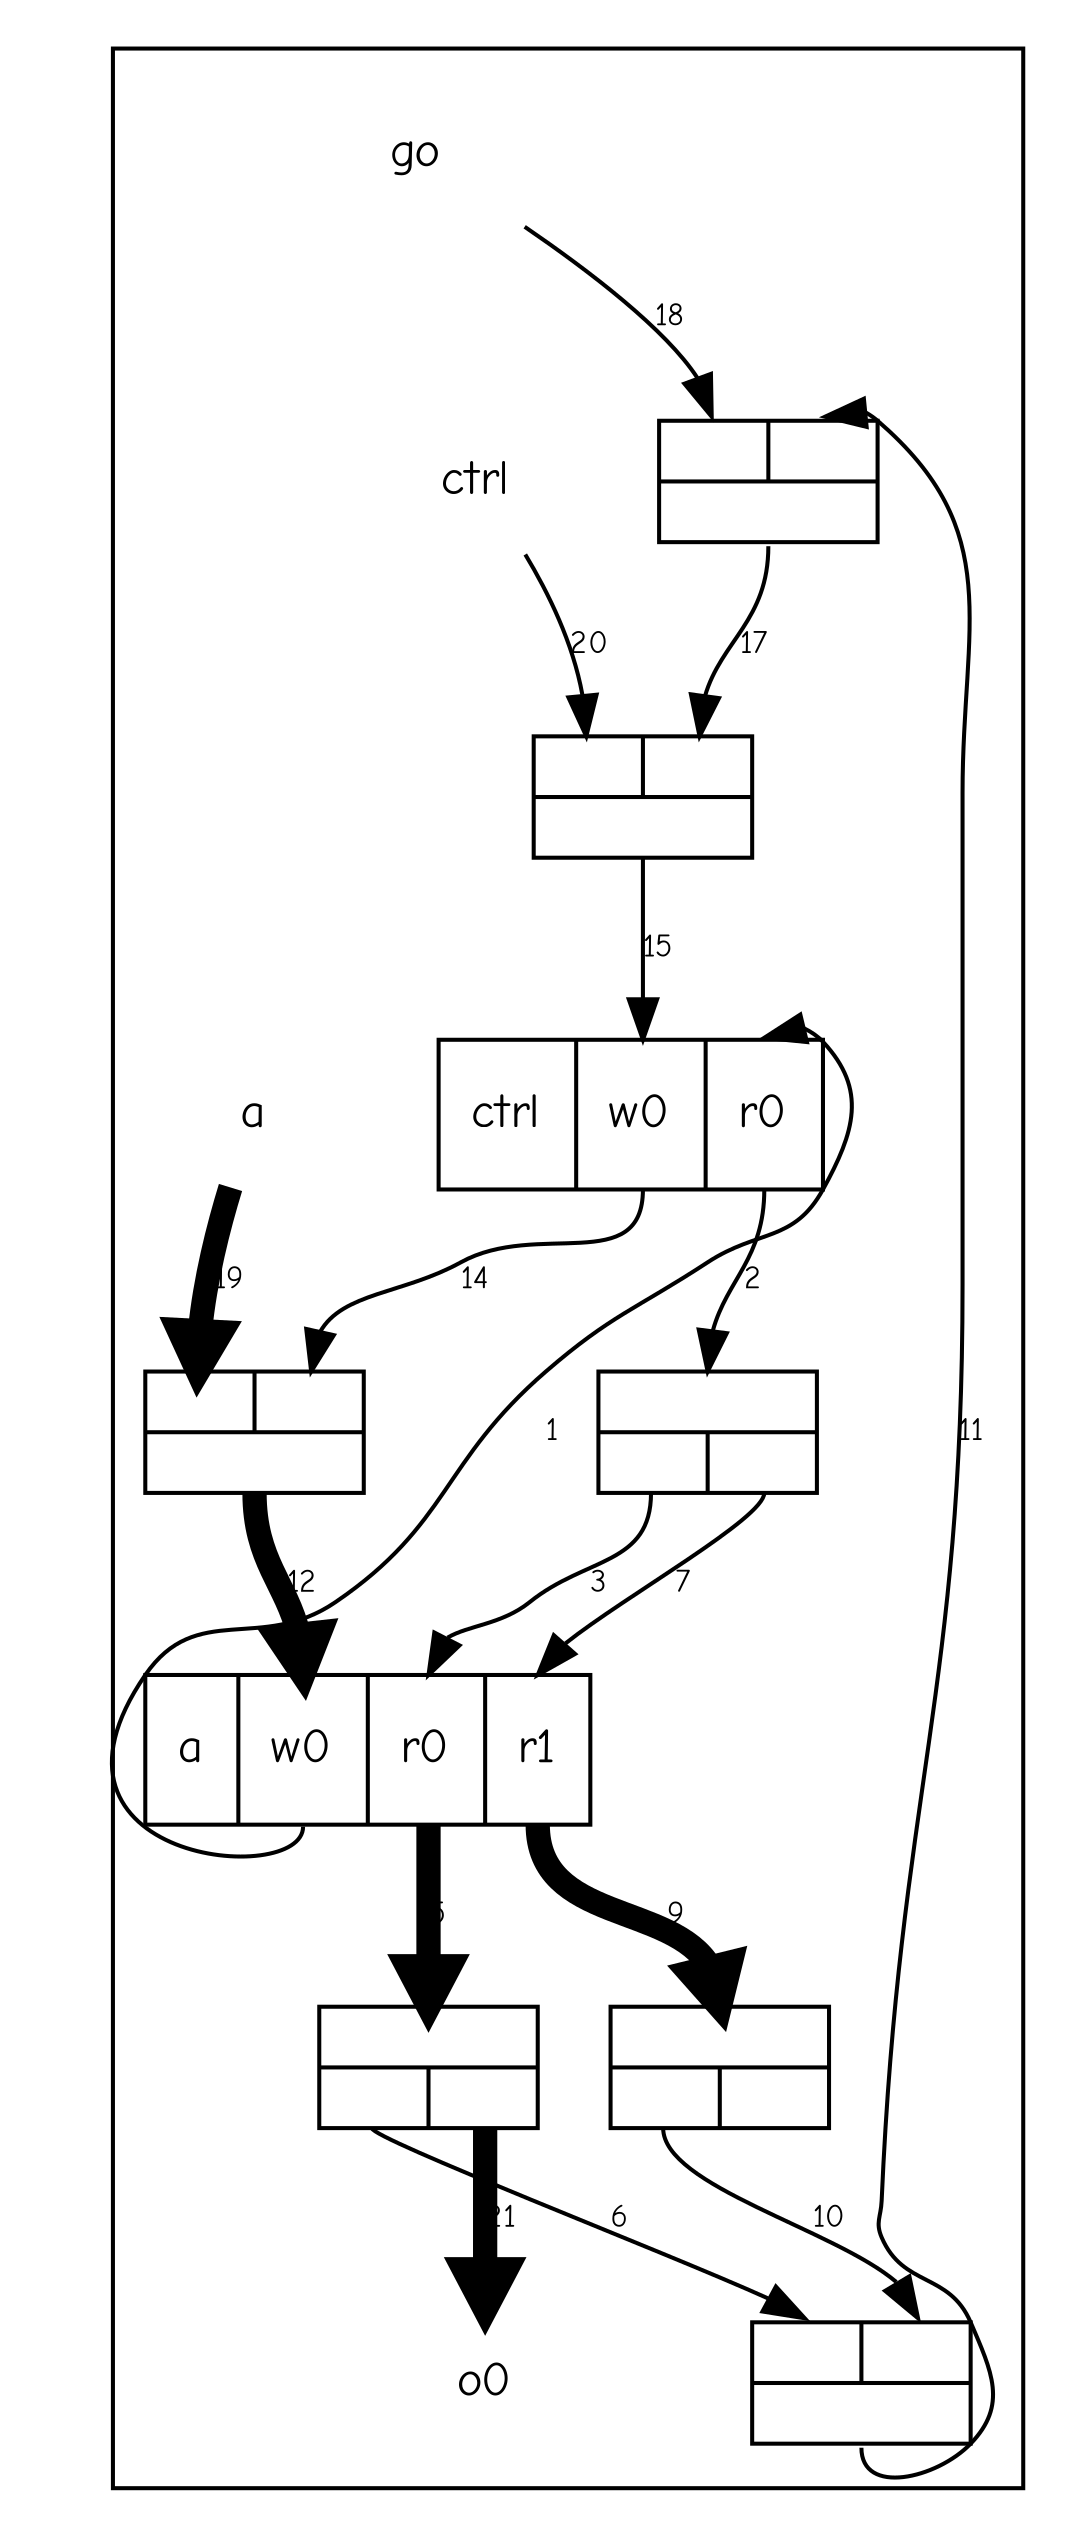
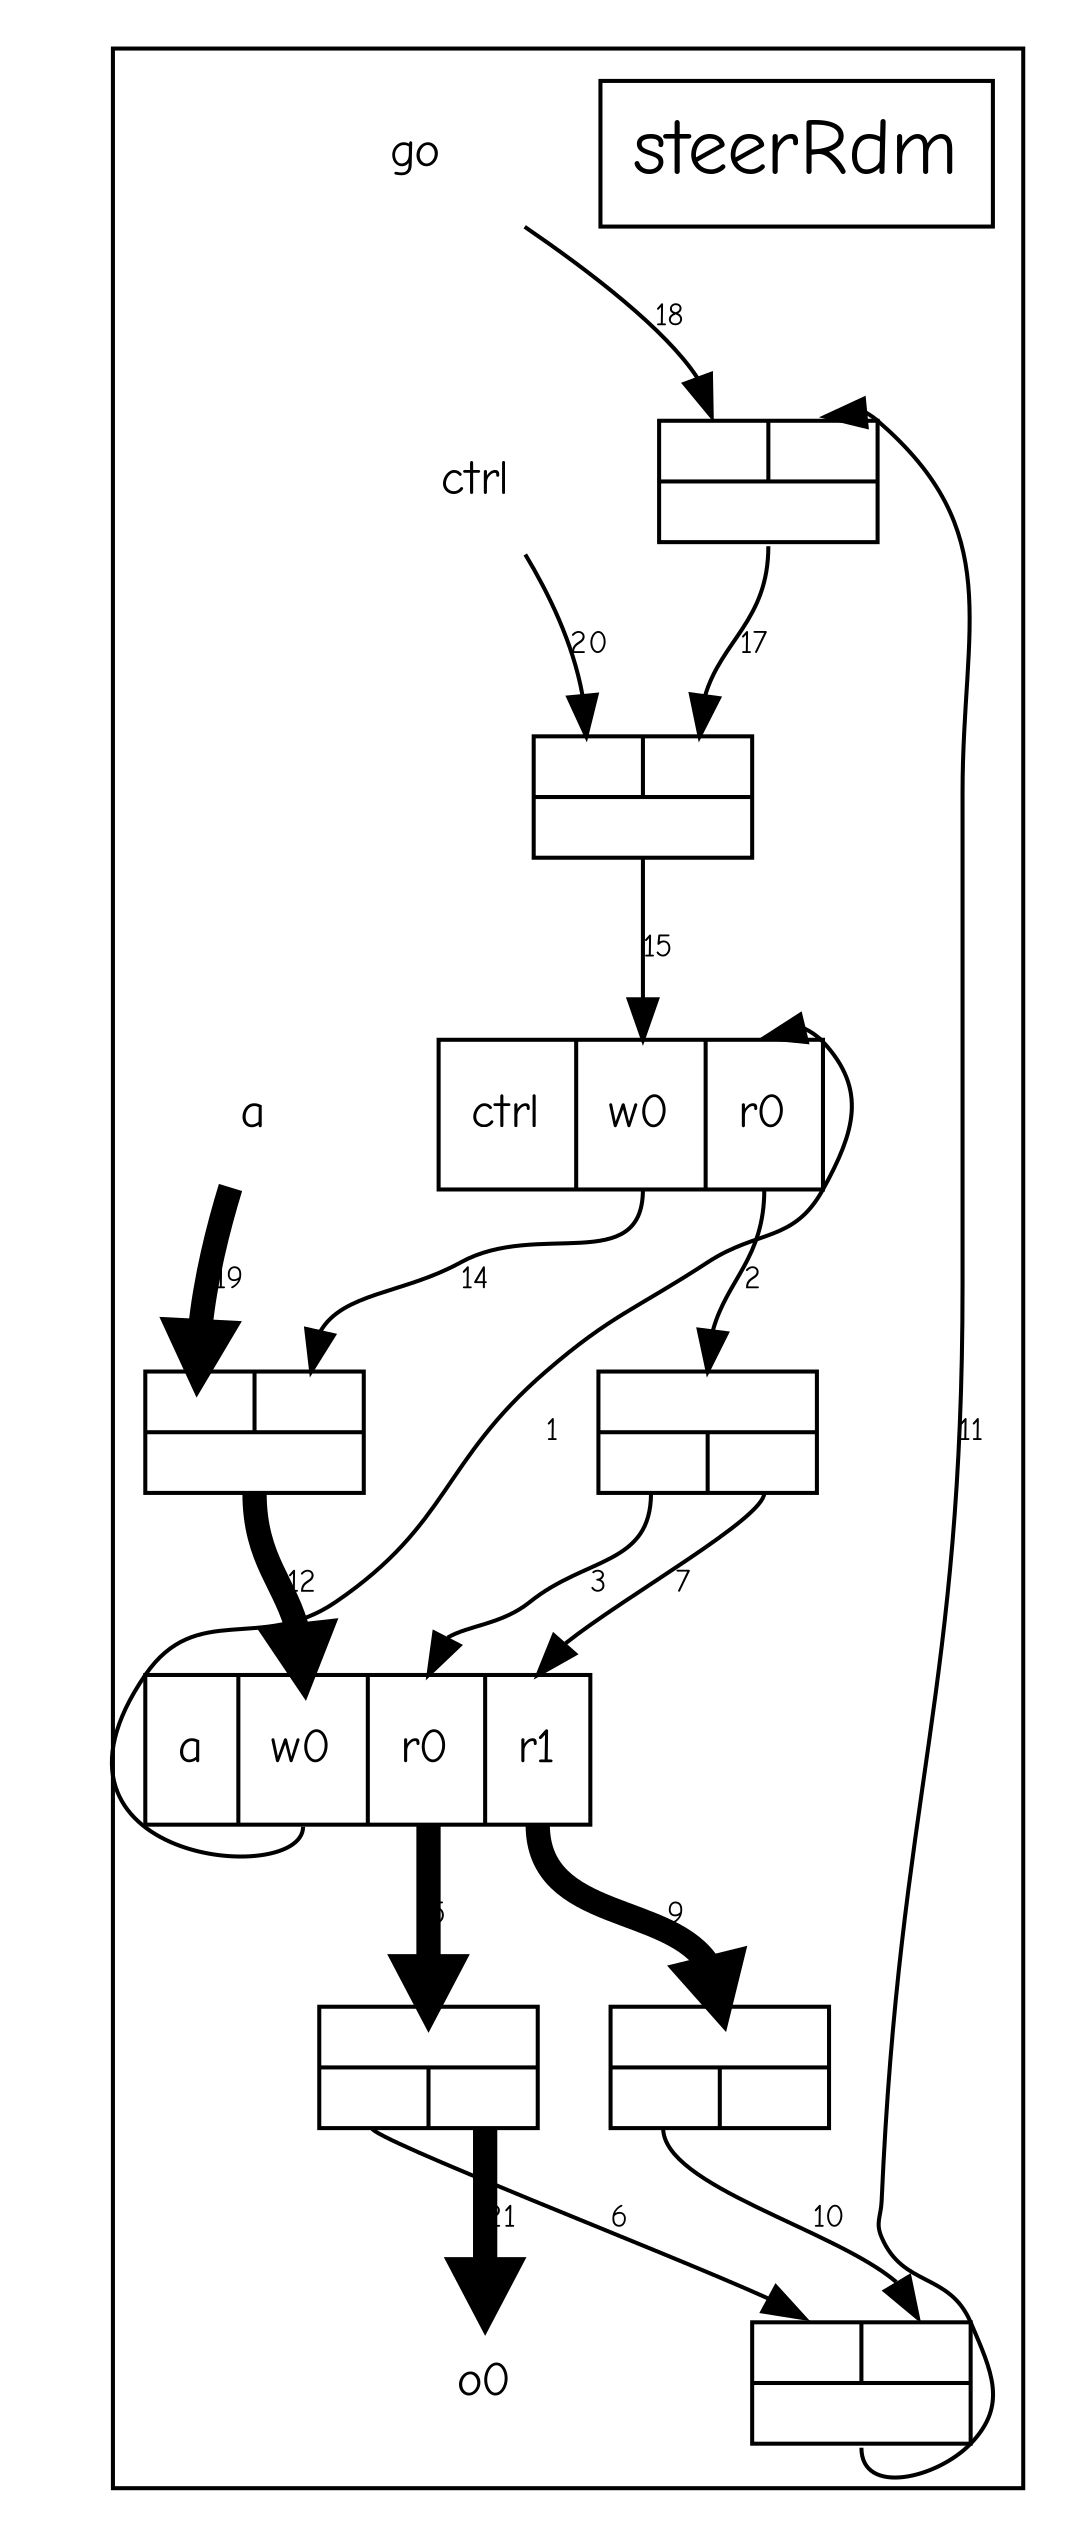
node "steerRdm": added
